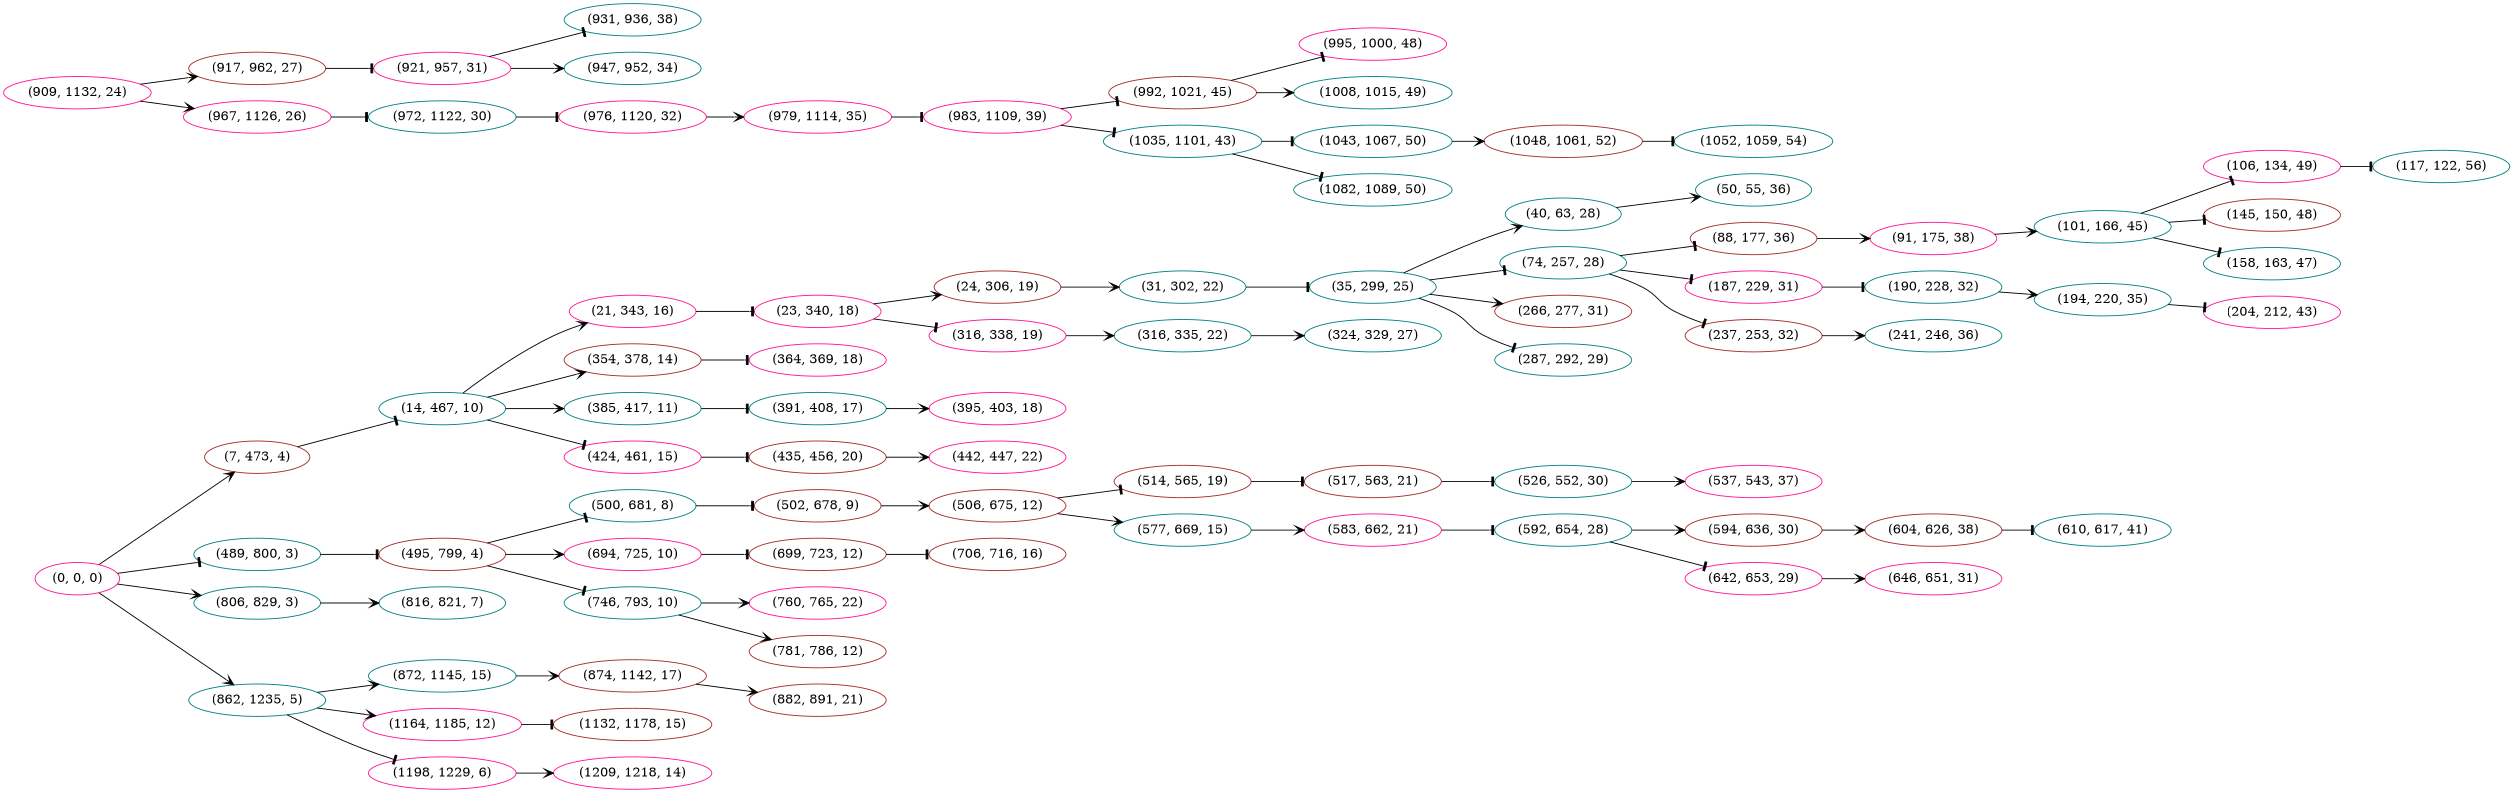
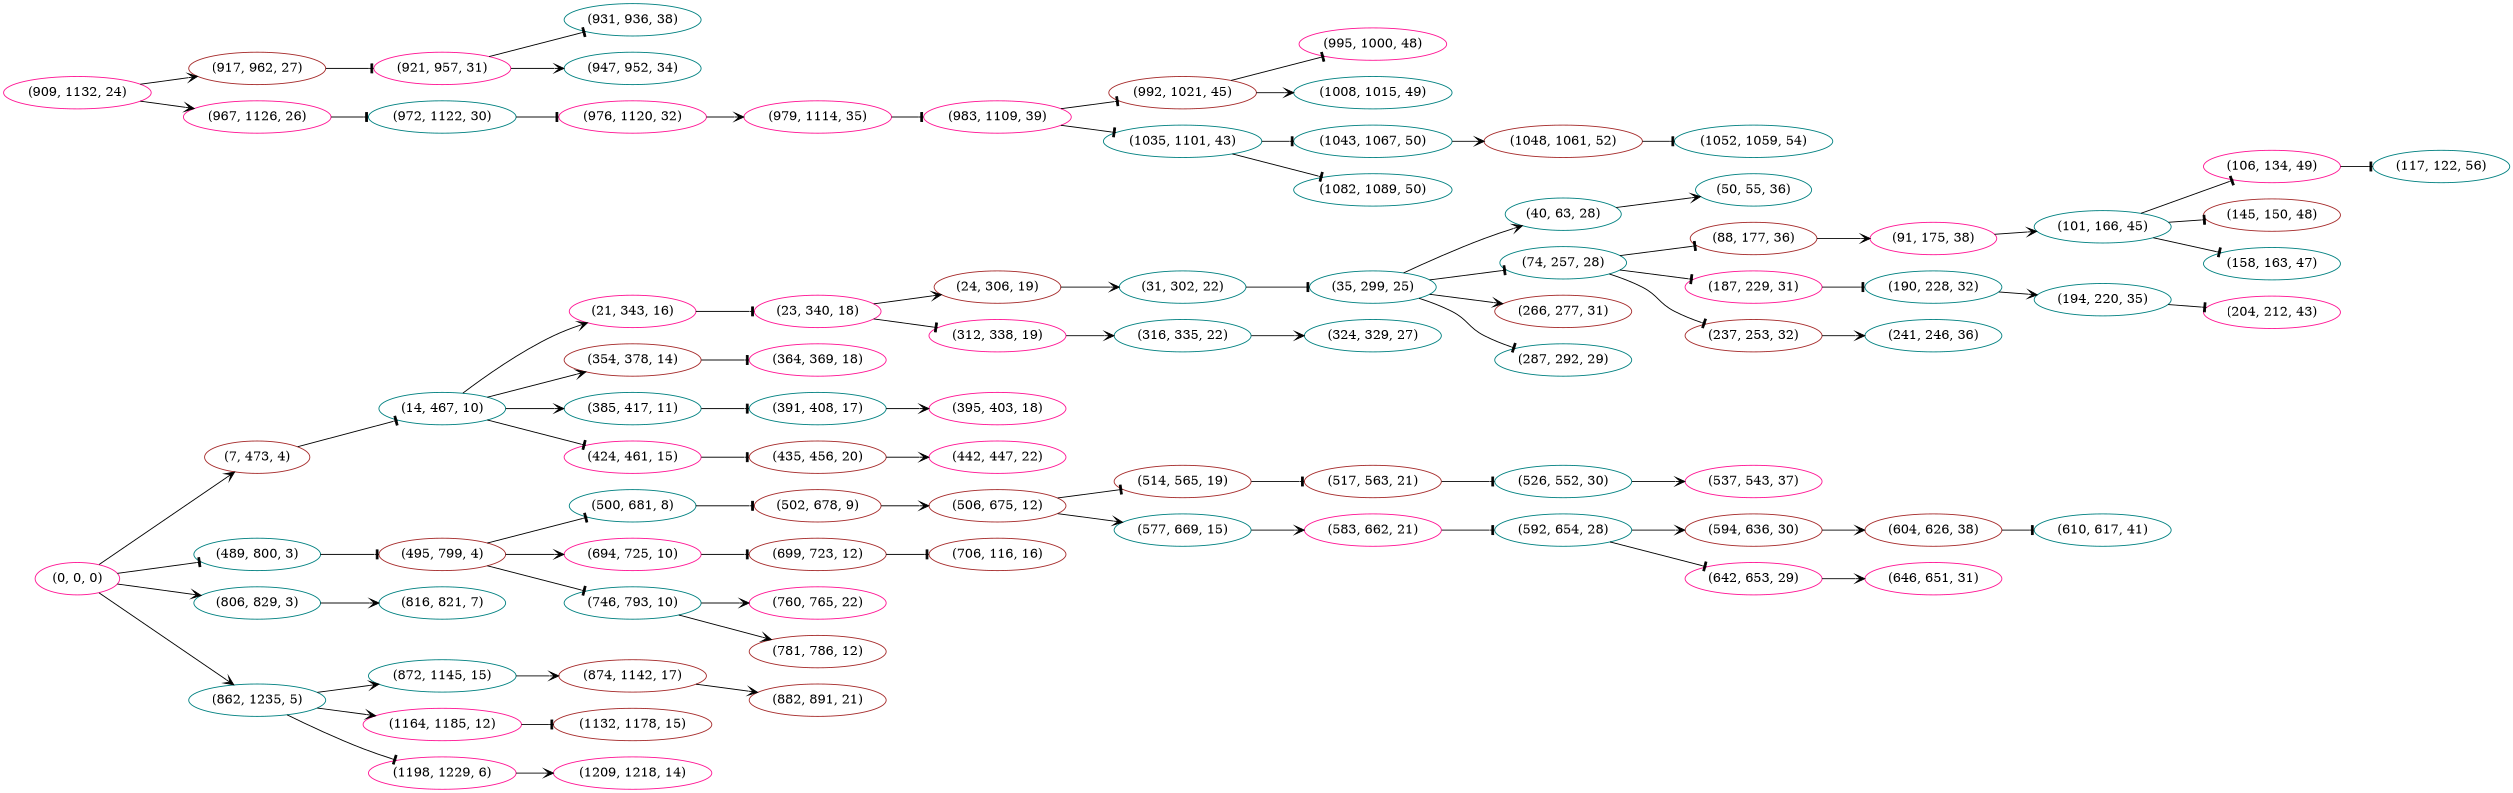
node "(316, 338, 19)": label "(316, 338, 19)" -> "(312, 338, 19)"
node "(706, 716, 16)": label "(706, 716, 16)" -> "(706, 116, 16)"
